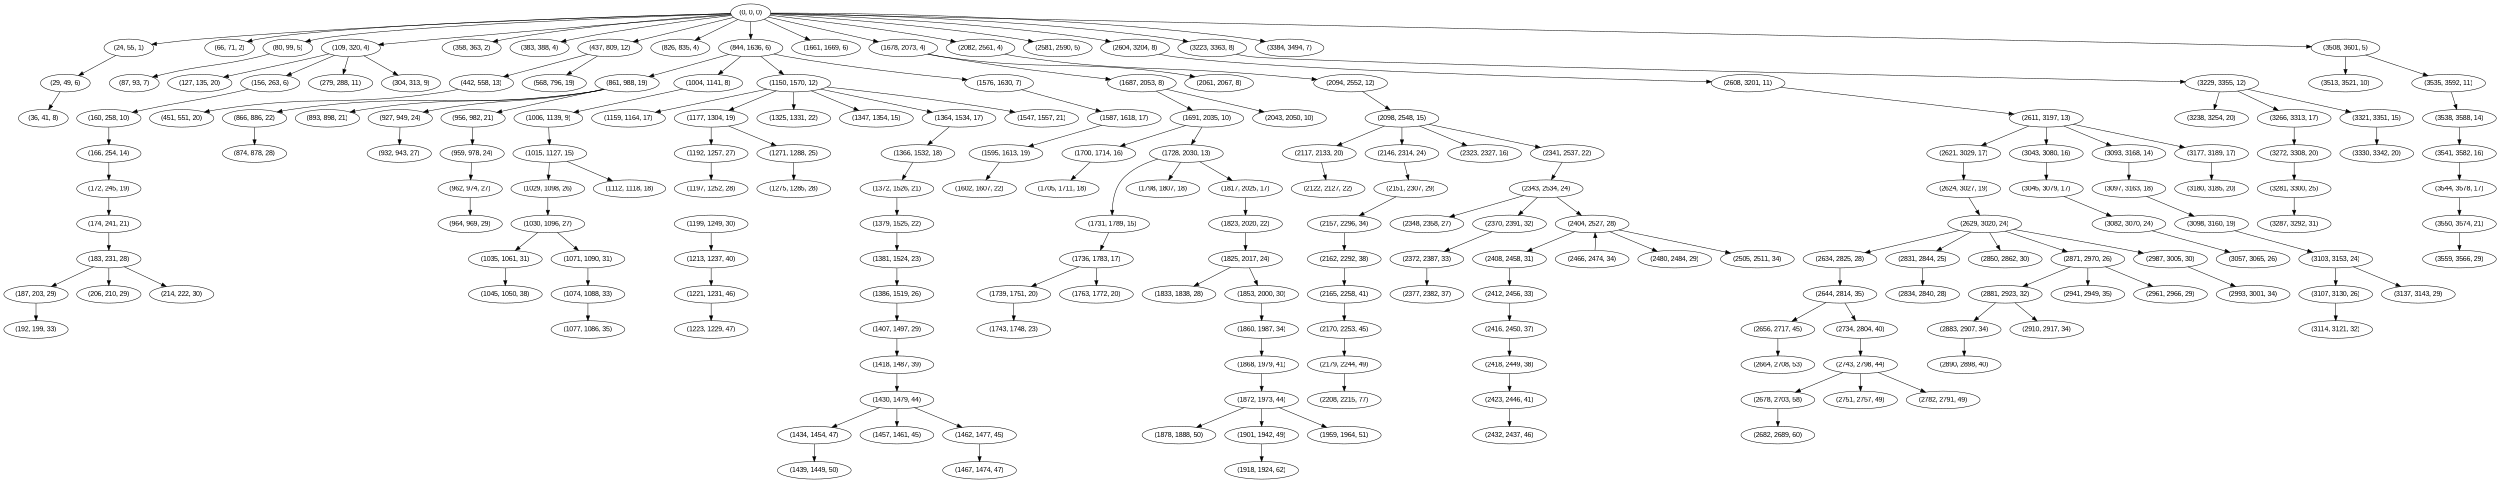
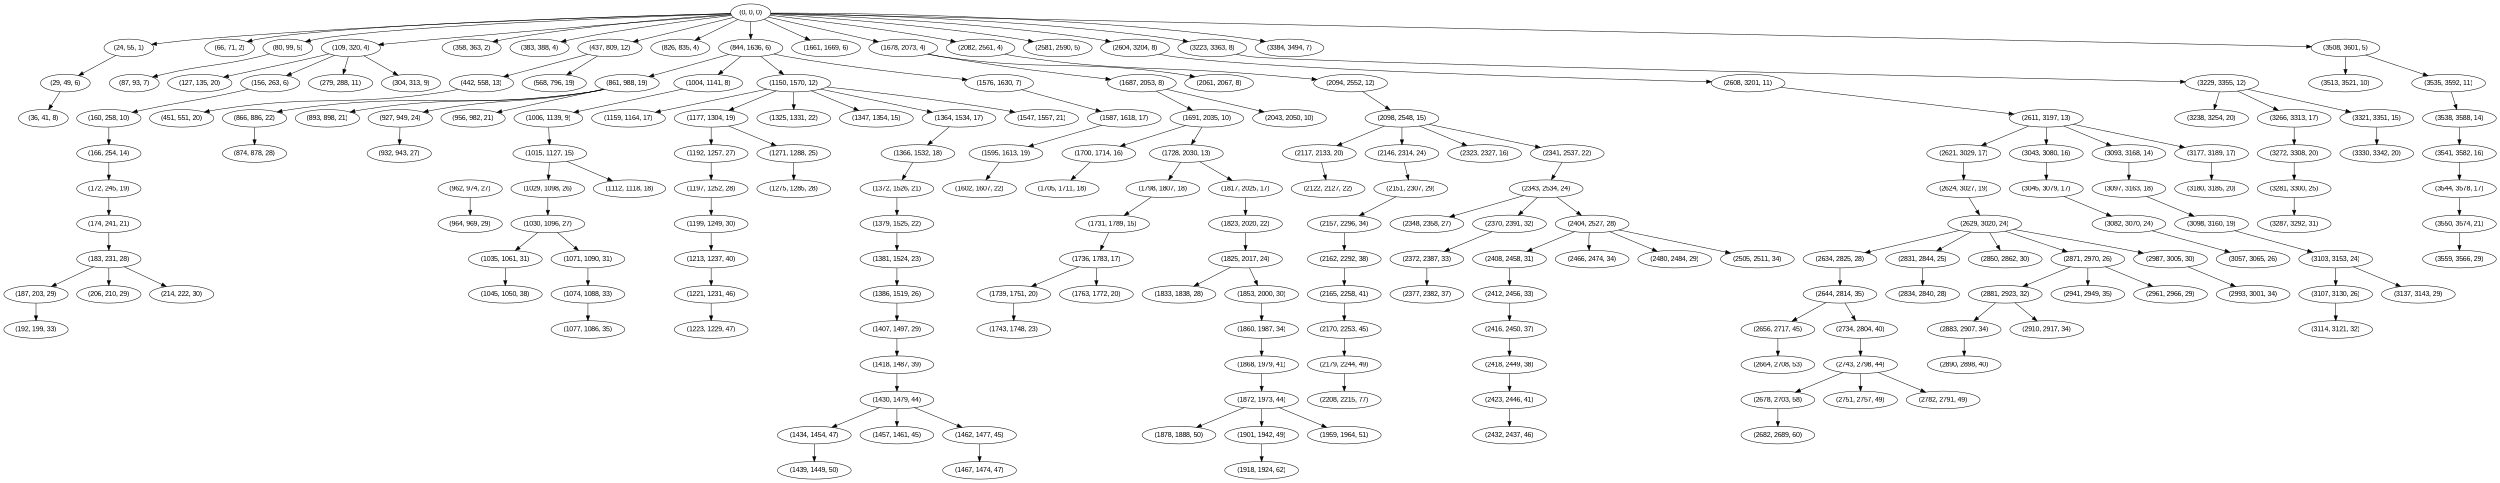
node "(959, 978, 24)": removed
edge "(1728, 2030, 13)" -> "(1731, 1789, 15)": now "(1798, 1807, 18)" -> "(1731, 1789, 15)"
edge "(1197, 1252, 28)" -> "(1199, 1249, 30)": added
edge "(2466, 2474, 34)" -> "(2404, 2527, 28)": reversed
